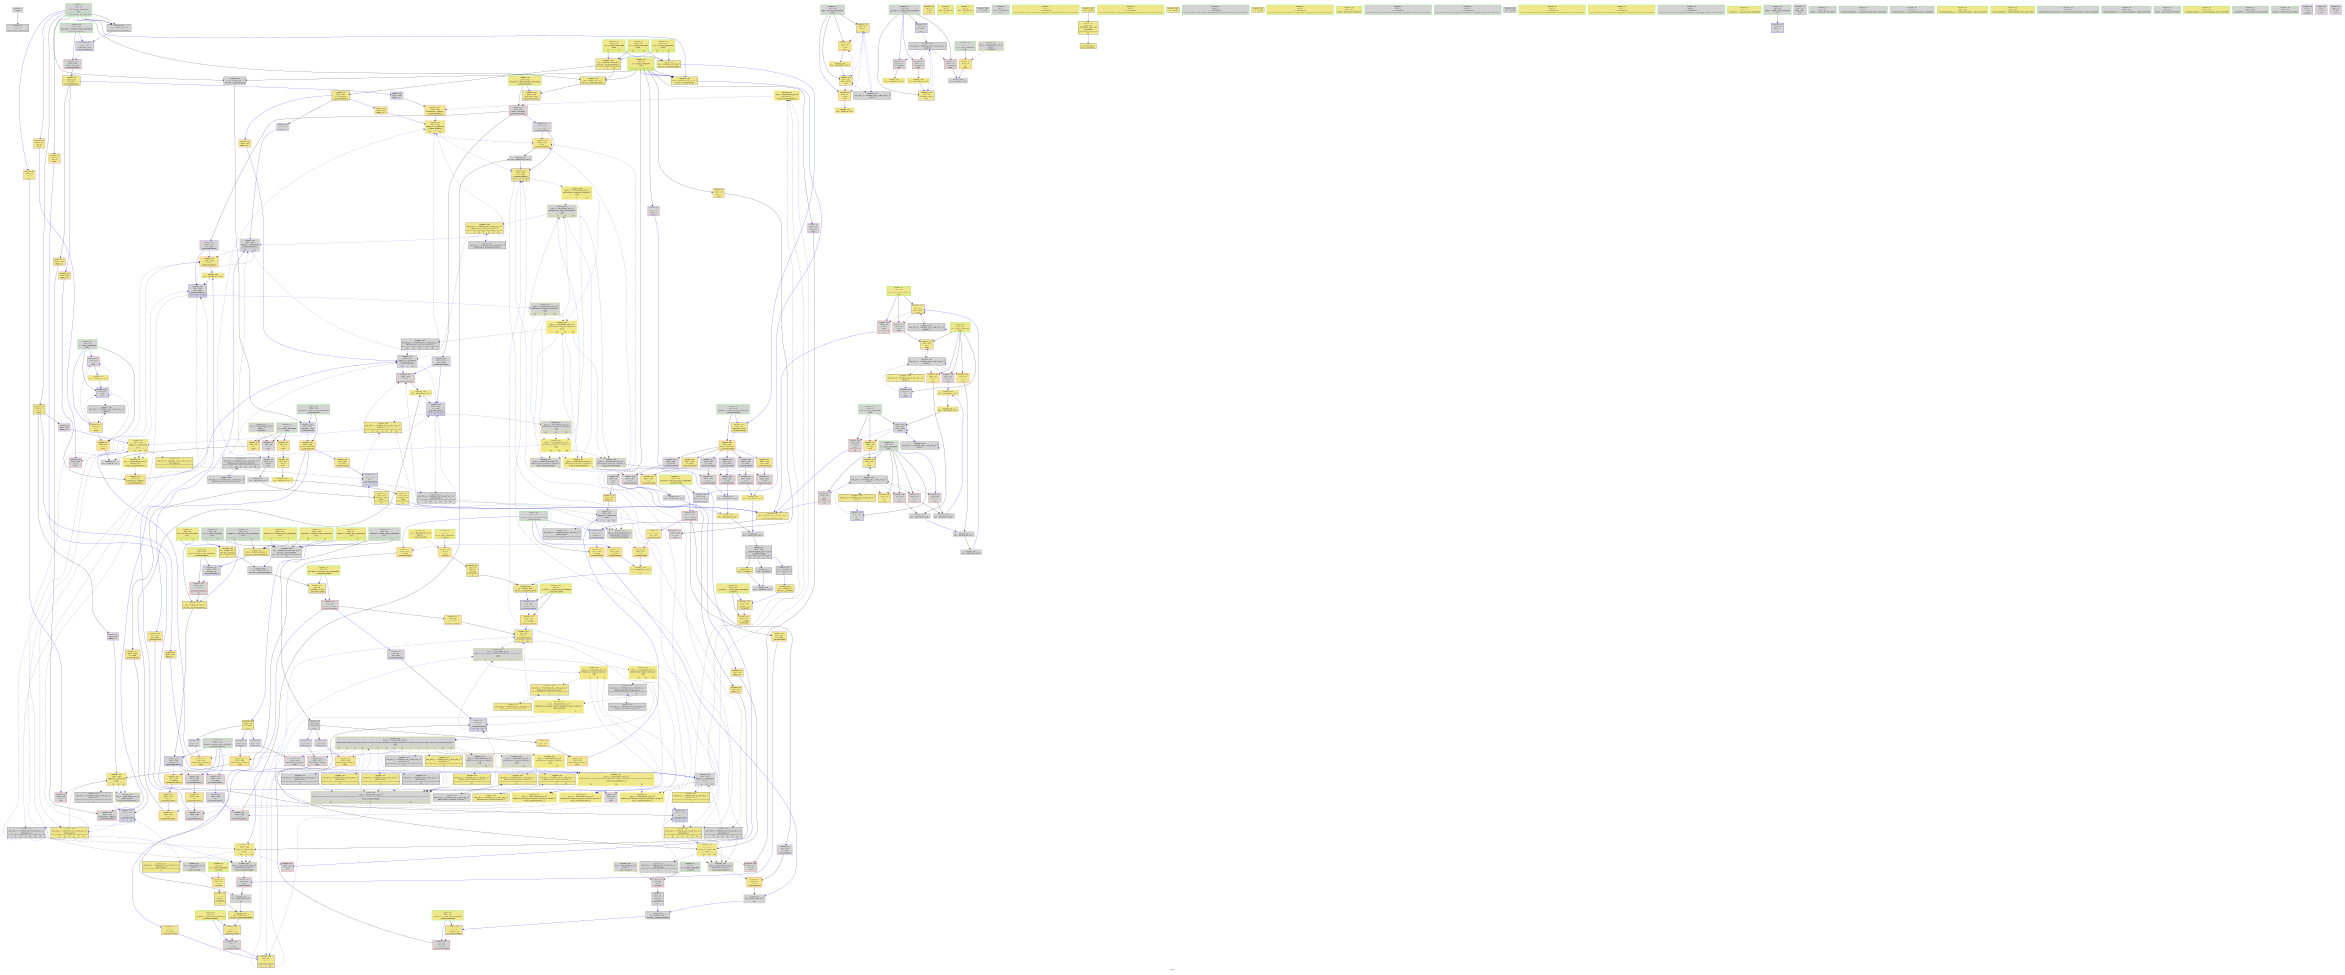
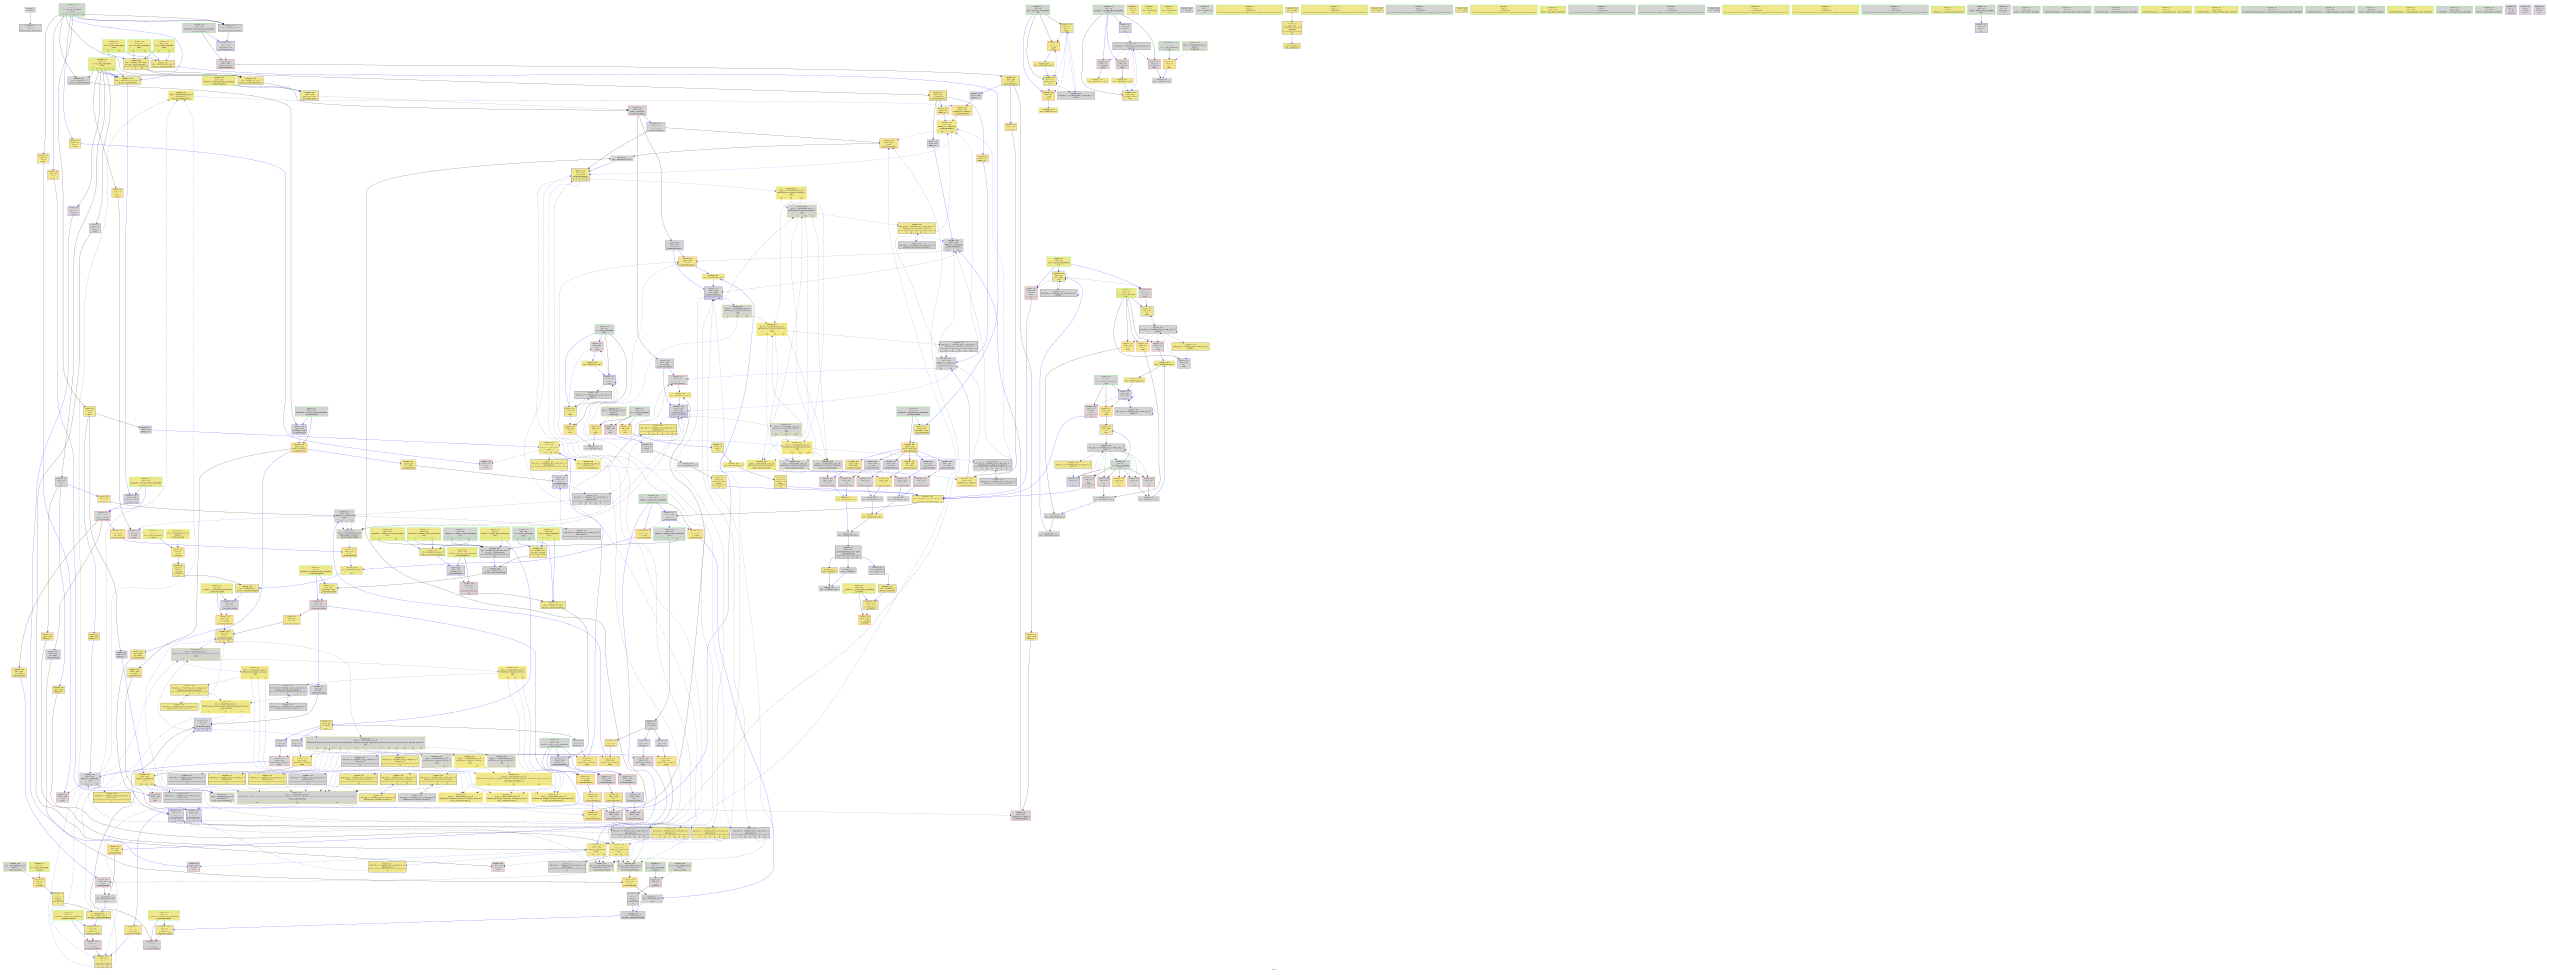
edge "NodeID: 379" -> "NodeID: 225": now "NodeID: 379" -> "NodeID: 35"
edge "NodeID: 239" -> "NodeID: 179": now "NodeID: 239" -> "NodeID: 34"
